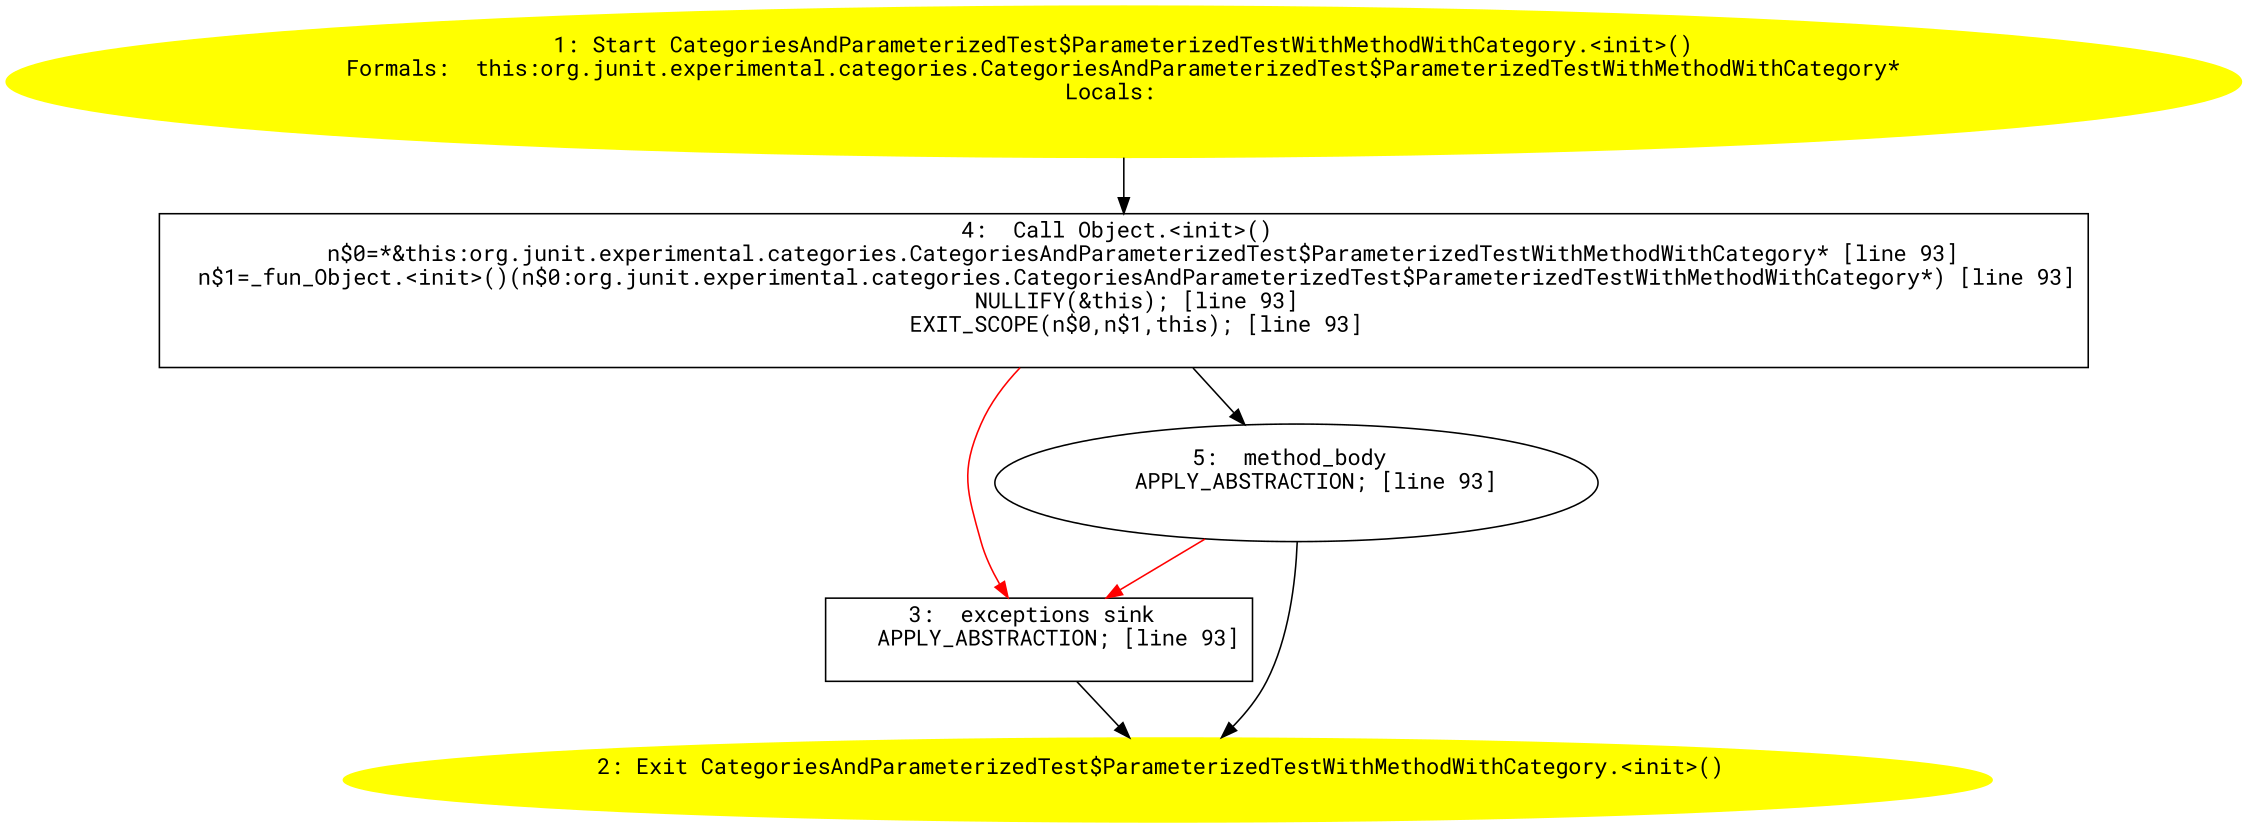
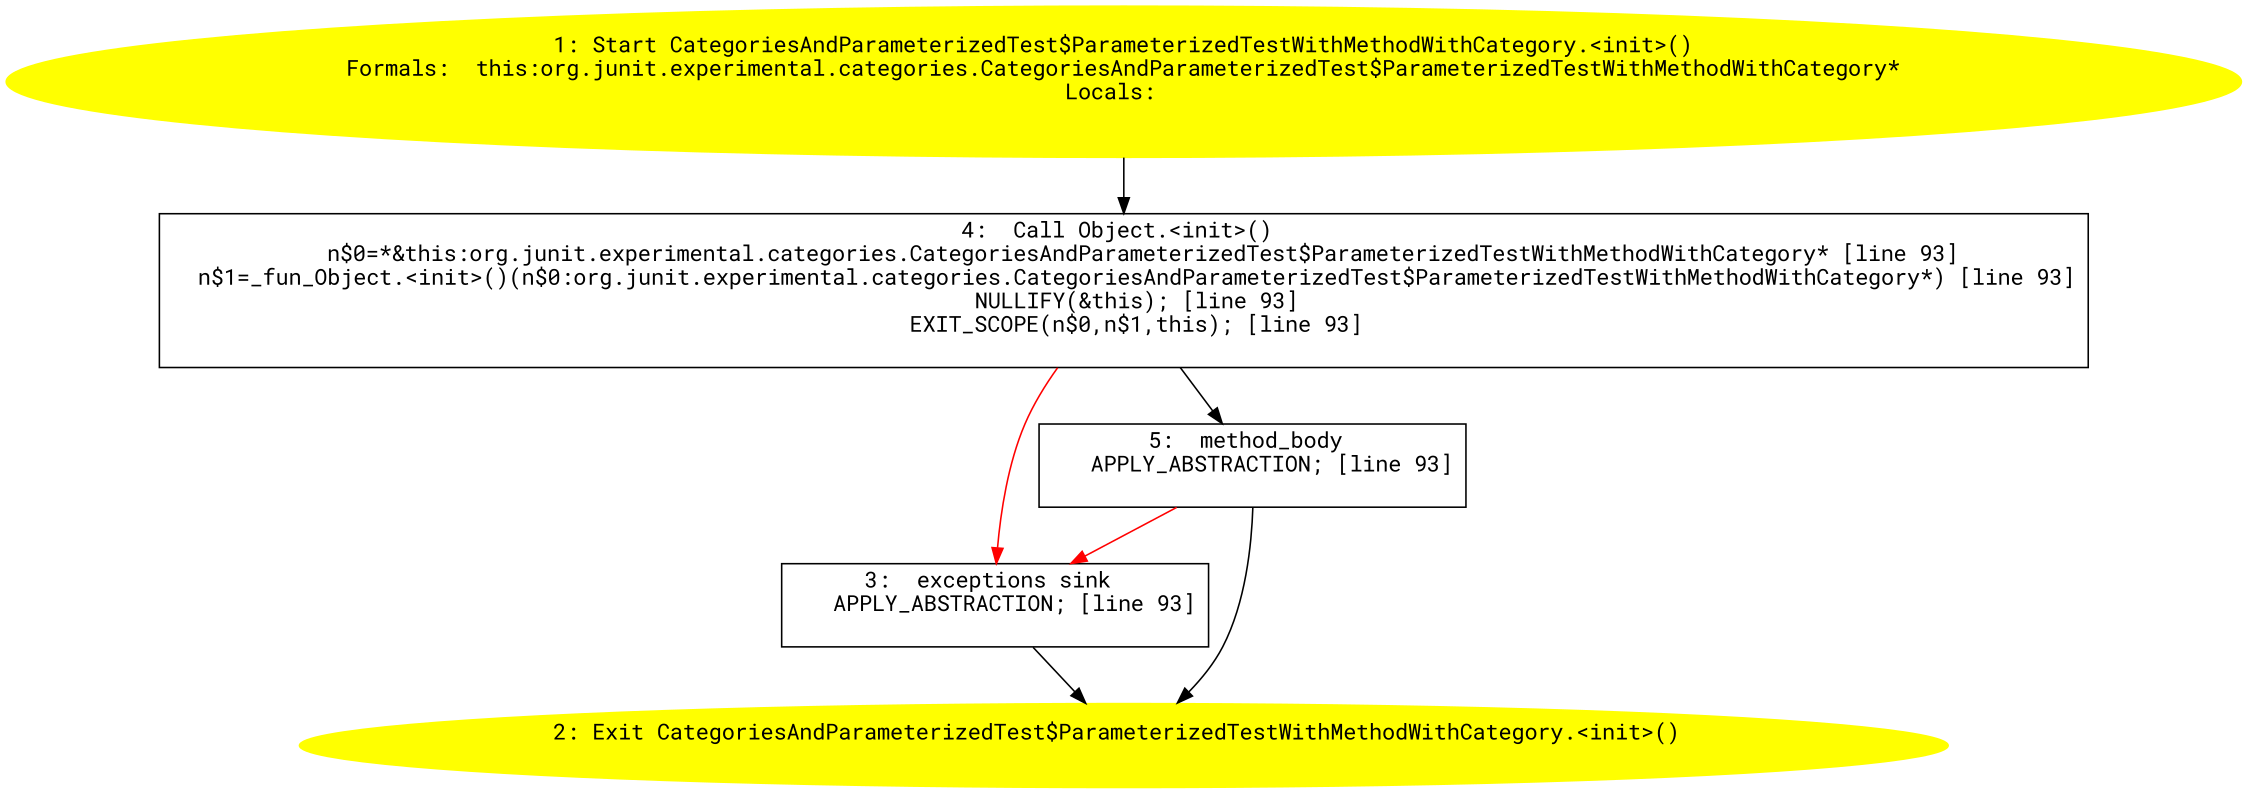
node "5:  method_body APPLY_ABSTRACTION; [line 93]": shape ellipse -> box
